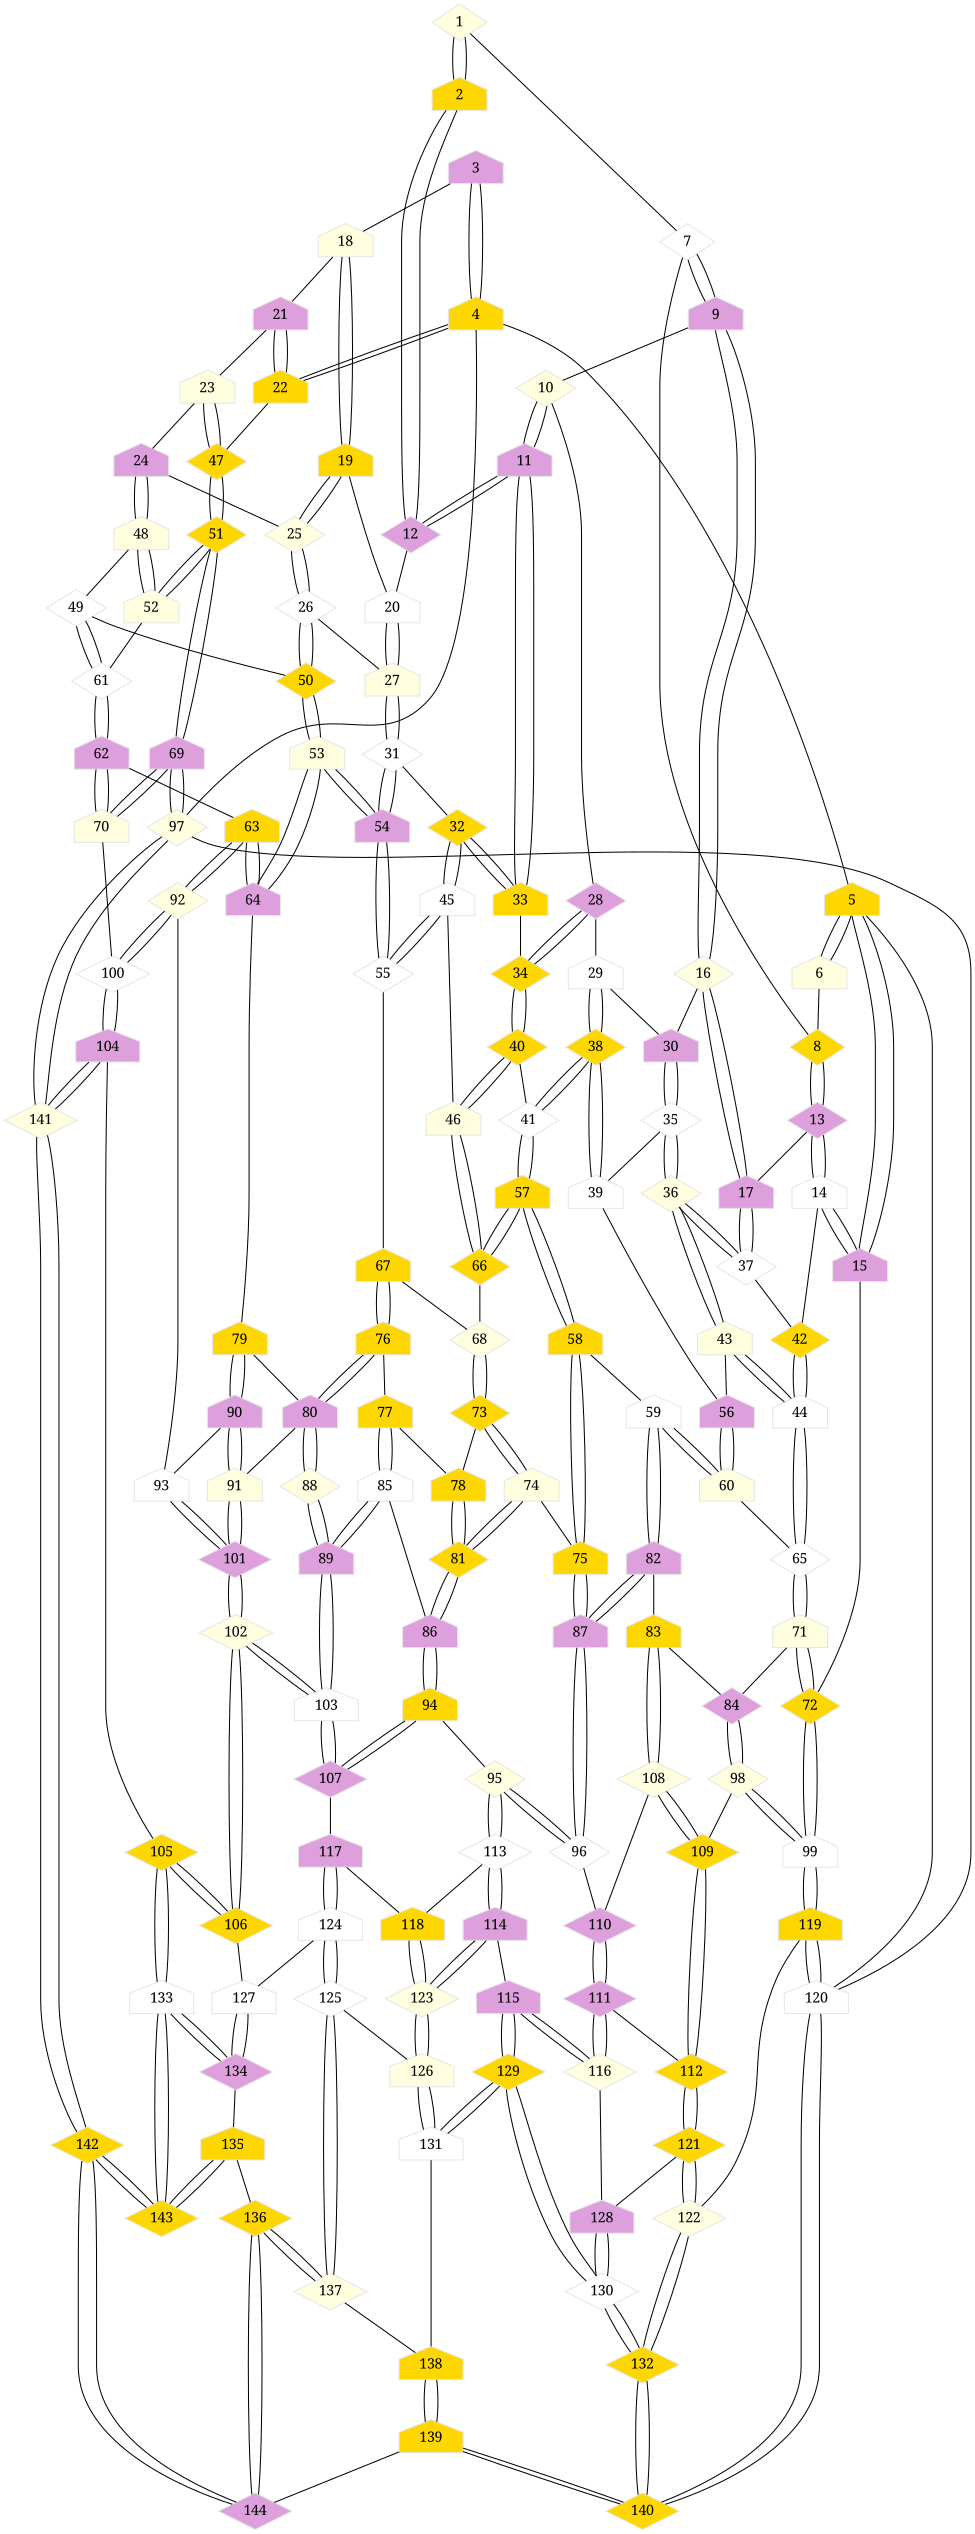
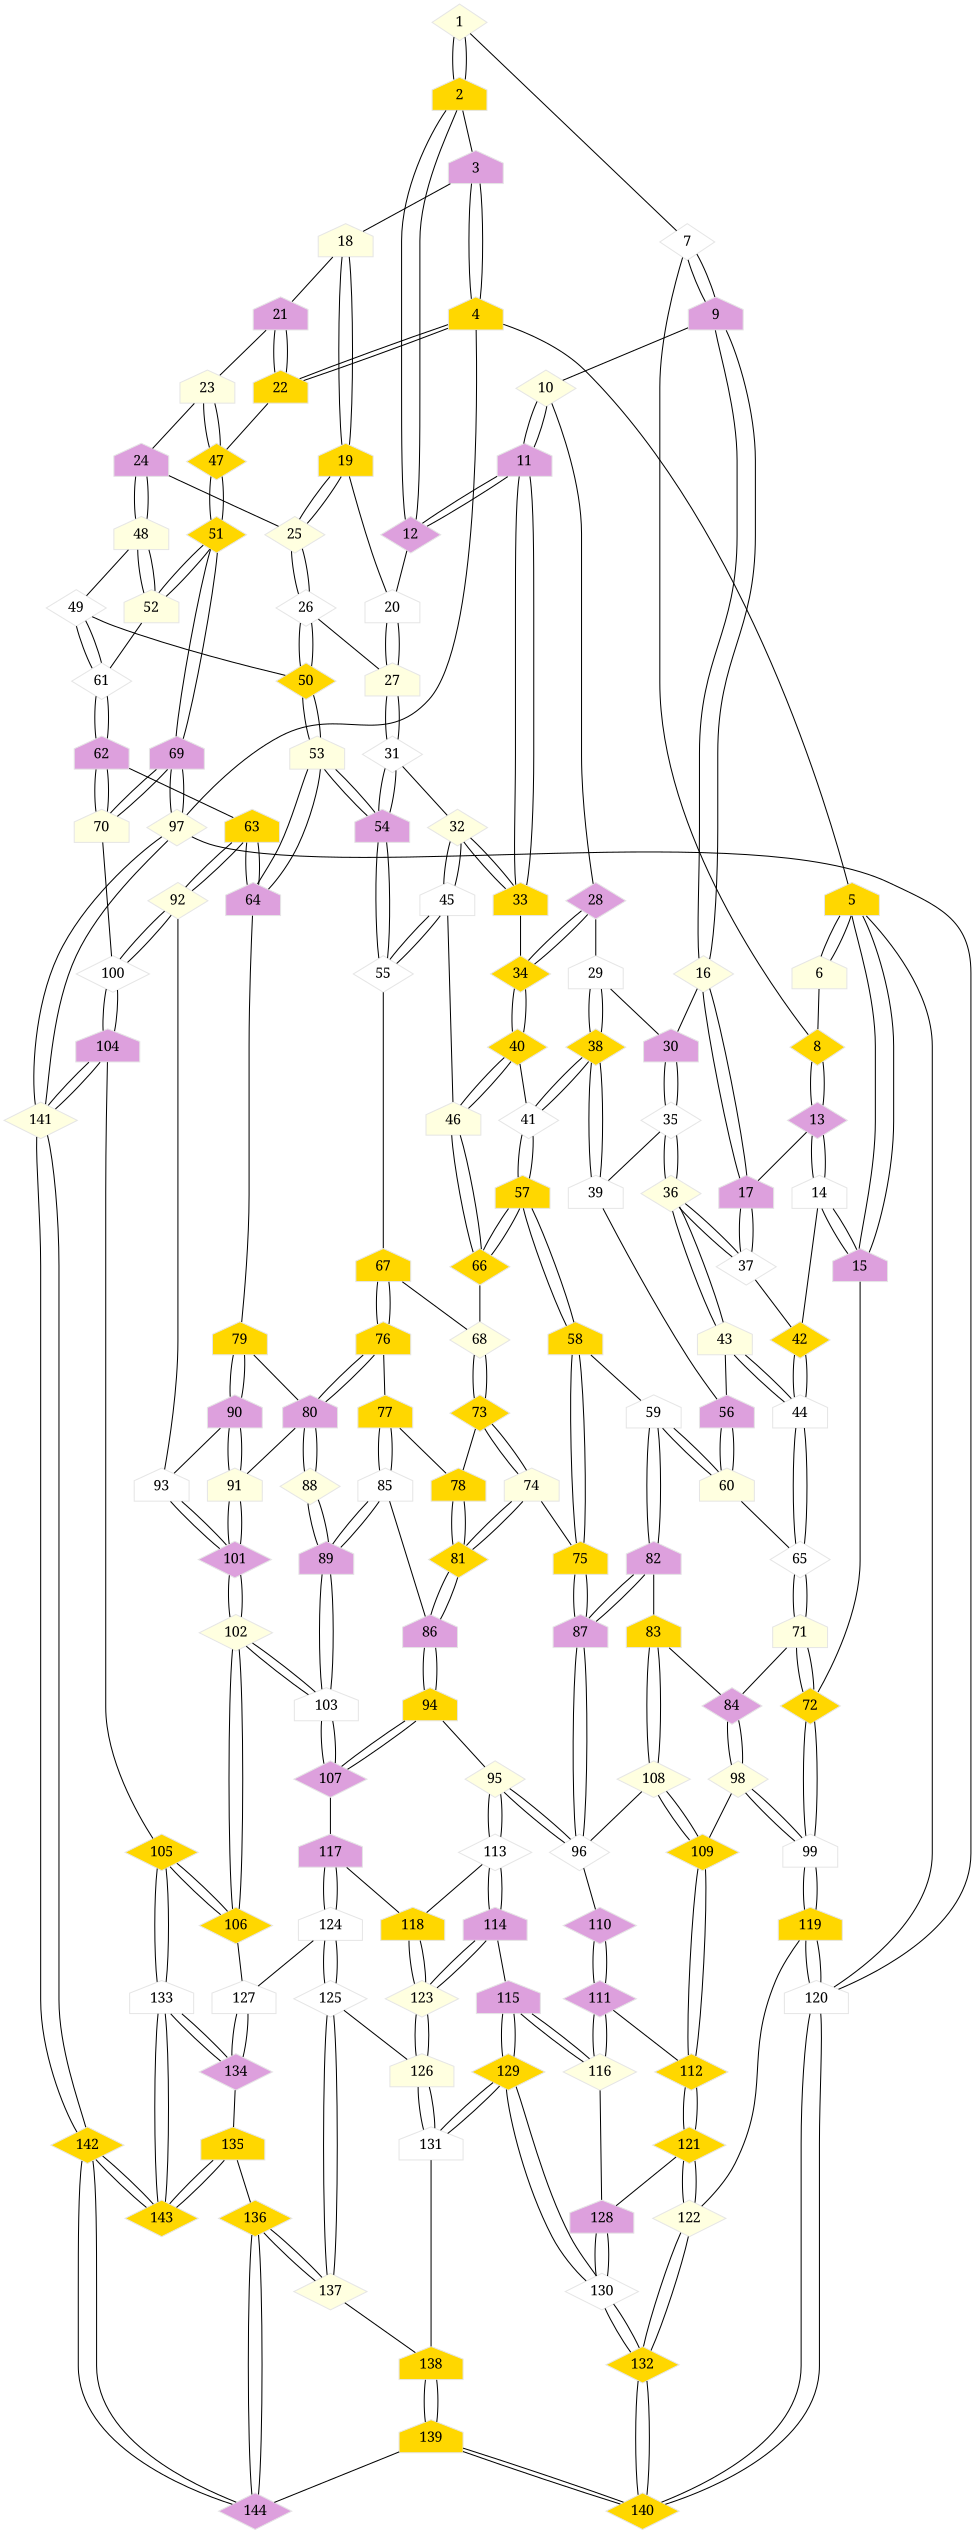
edge "2" -- "3": added
node "32": fillcolor gold -> lightyellow
edge "108" -- "110": now "108" -- "96"
